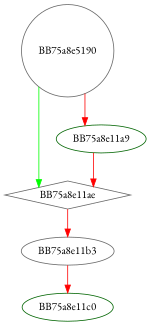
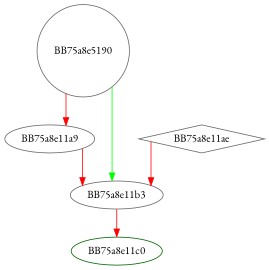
edge "BB75a8e5190" -> "BB75a8e11ae": now "BB75a8e5190" -> "BB75a8e11b3"
node "BB75a8e11a9": color darkgreen -> gray40
edge "BB75a8e11a9" -> "BB75a8e11ae": now "BB75a8e11a9" -> "BB75a8e11b3"
